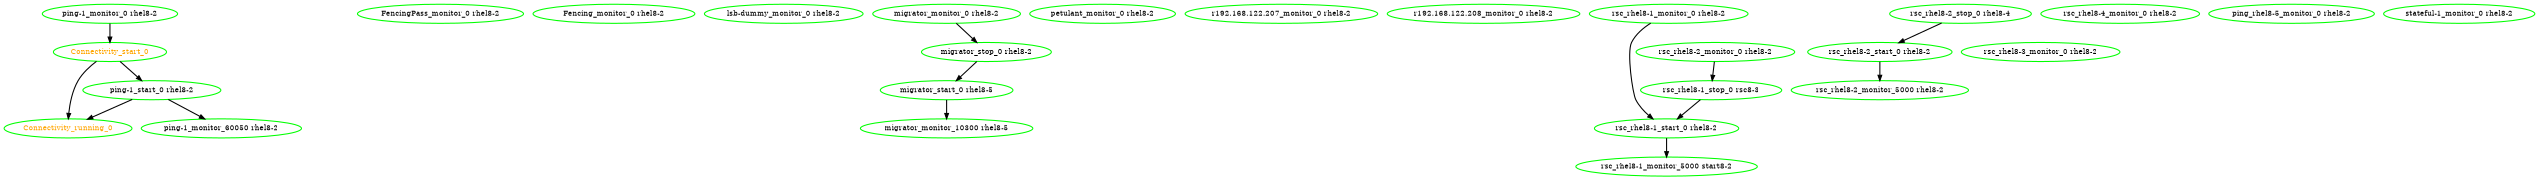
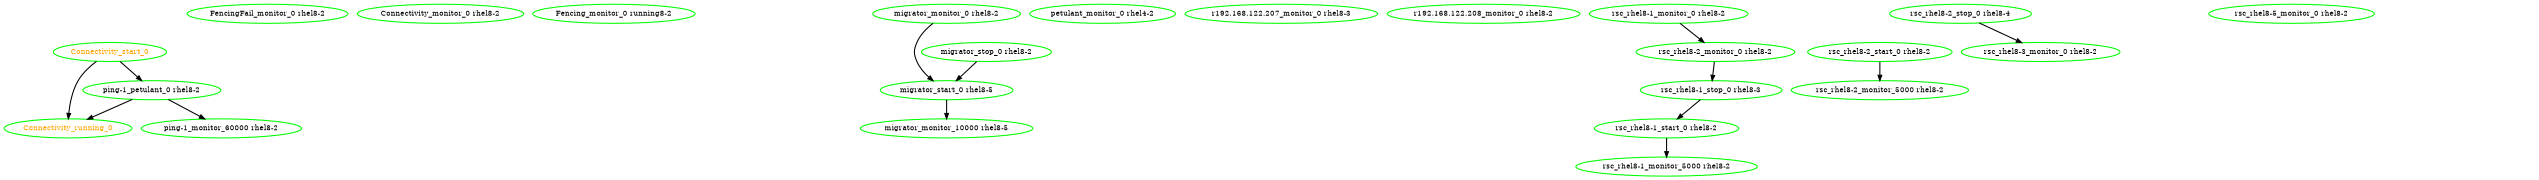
node "ping-1_monitor_0 rhel8-2": removed
node "FencingFail_monitor_0 rhel8-2": added
node "FencingPass_monitor_0 rhel8-2": label "FencingPass_monitor_0 rhel8-2" -> "Connectivity_monitor_0 rhel8-2"
node "Fencing_monitor_0 rhel8-2": label "Fencing_monitor_0 rhel8-2" -> "Fencing_monitor_0 running8-2"
node "lsb-dummy_monitor_0 rhel8-2": removed
node "petulant_monitor_0 rhel8-2": label "petulant_monitor_0 rhel8-2" -> "petulant_monitor_0 rhel4-2"
node "r192.168.122.207_monitor_0 rhel8-2": label "r192.168.122.207_monitor_0 rhel8-2" -> "r192.168.122.207_monitor_0 rhel8-3"
node "rsc_rhel8-4_monitor_0 rhel8-2": removed
node "ping_rhel8-5_monitor_0 rhel8-2": label "ping_rhel8-5_monitor_0 rhel8-2" -> "rsc_rhel8-5_monitor_0 rhel8-2"
node "stateful-1_monitor_0 rhel8-2": removed
edge "migrator_monitor_0 rhel8-2" -> "migrator_stop_0 rhel8-2": now "migrator_monitor_0 rhel8-2" -> "migrator_start_0 rhel8-5"
edge "rsc_rhel8-2_stop_0 rhel8-4" -> "rsc_rhel8-2_start_0 rhel8-2": now "rsc_rhel8-2_stop_0 rhel8-4" -> "rsc_rhel8-3_monitor_0 rhel8-2"
edge "rsc_rhel8-1_monitor_0 rhel8-2" -> "rsc_rhel8-1_start_0 rhel8-2": now "rsc_rhel8-1_monitor_0 rhel8-2" -> "rsc_rhel8-2_monitor_0 rhel8-2"
node "ping-1_start_0 rhel8-2": label "ping-1_start_0 rhel8-2" -> "ping-1_petulant_0 rhel8-2"
node "rsc_rhel8-1_stop_0 rsc8-3": label "rsc_rhel8-1_stop_0 rsc8-3" -> "rsc_rhel8-1_stop_0 rhel8-3"
node "ping-1_monitor_60050 rhel8-2": label "ping-1_monitor_60050 rhel8-2" -> "ping-1_monitor_60000 rhel8-2"
node "migrator_monitor_10300 rhel8-5": label "migrator_monitor_10300 rhel8-5" -> "migrator_monitor_10000 rhel8-5"
node "rsc_rhel8-1_monitor_5000 start8-2": label "rsc_rhel8-1_monitor_5000 start8-2" -> "rsc_rhel8-1_monitor_5000 rhel8-2"
